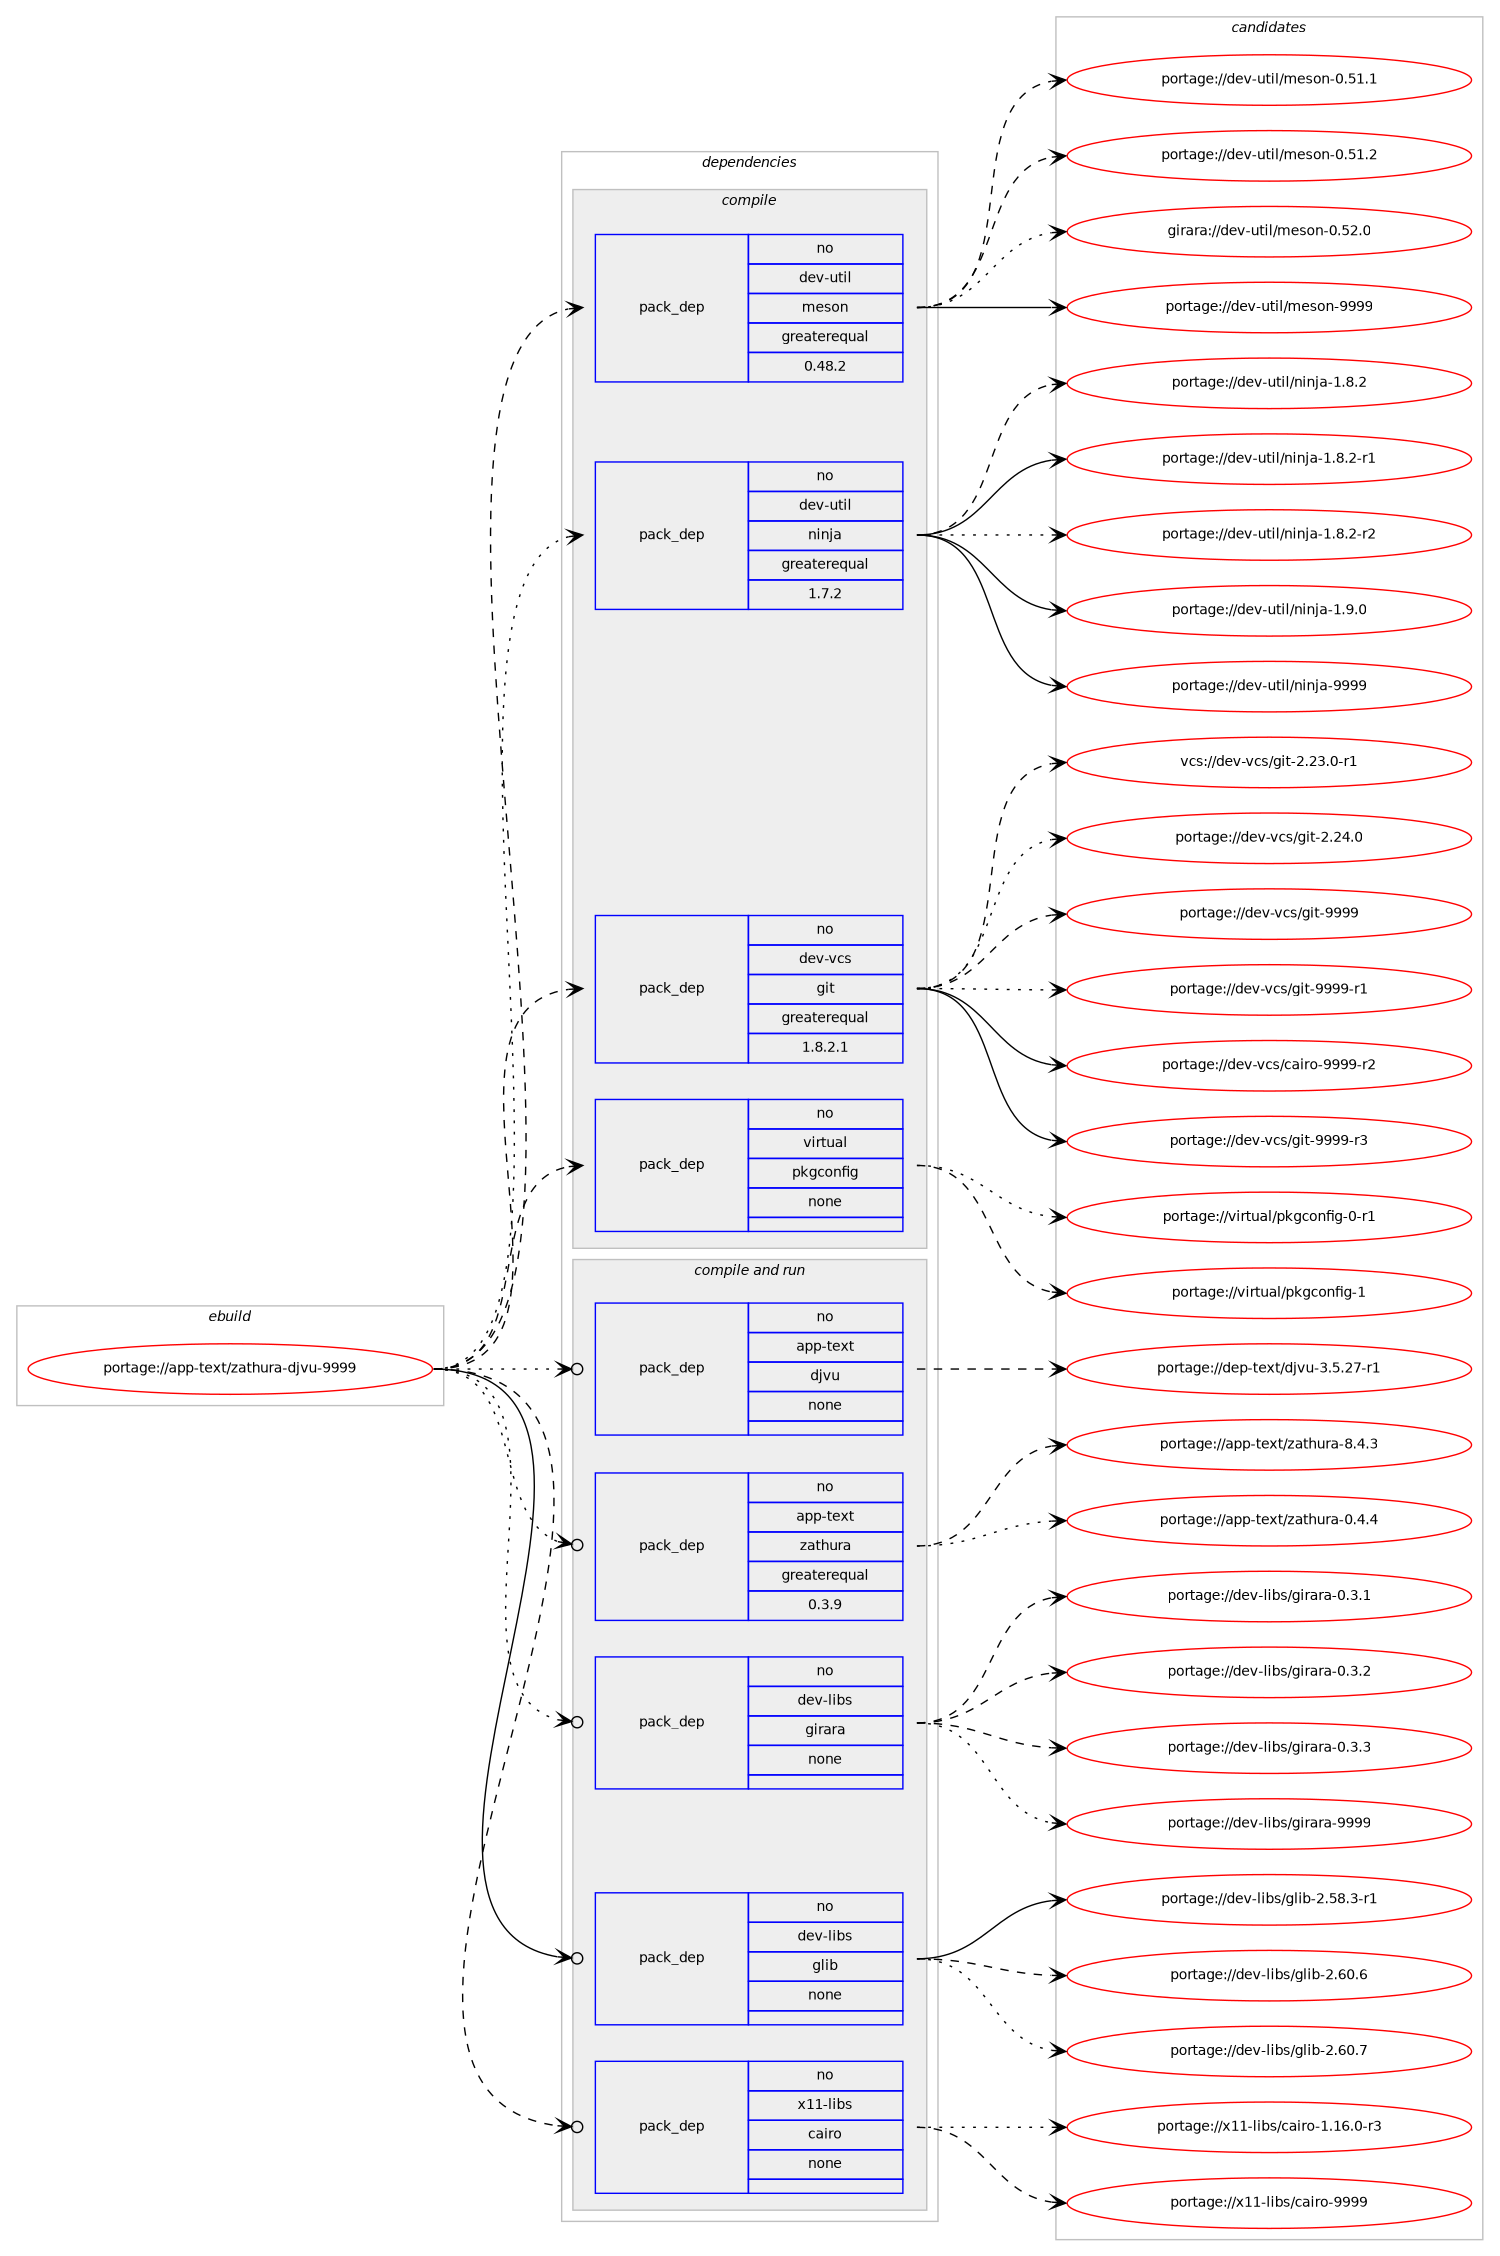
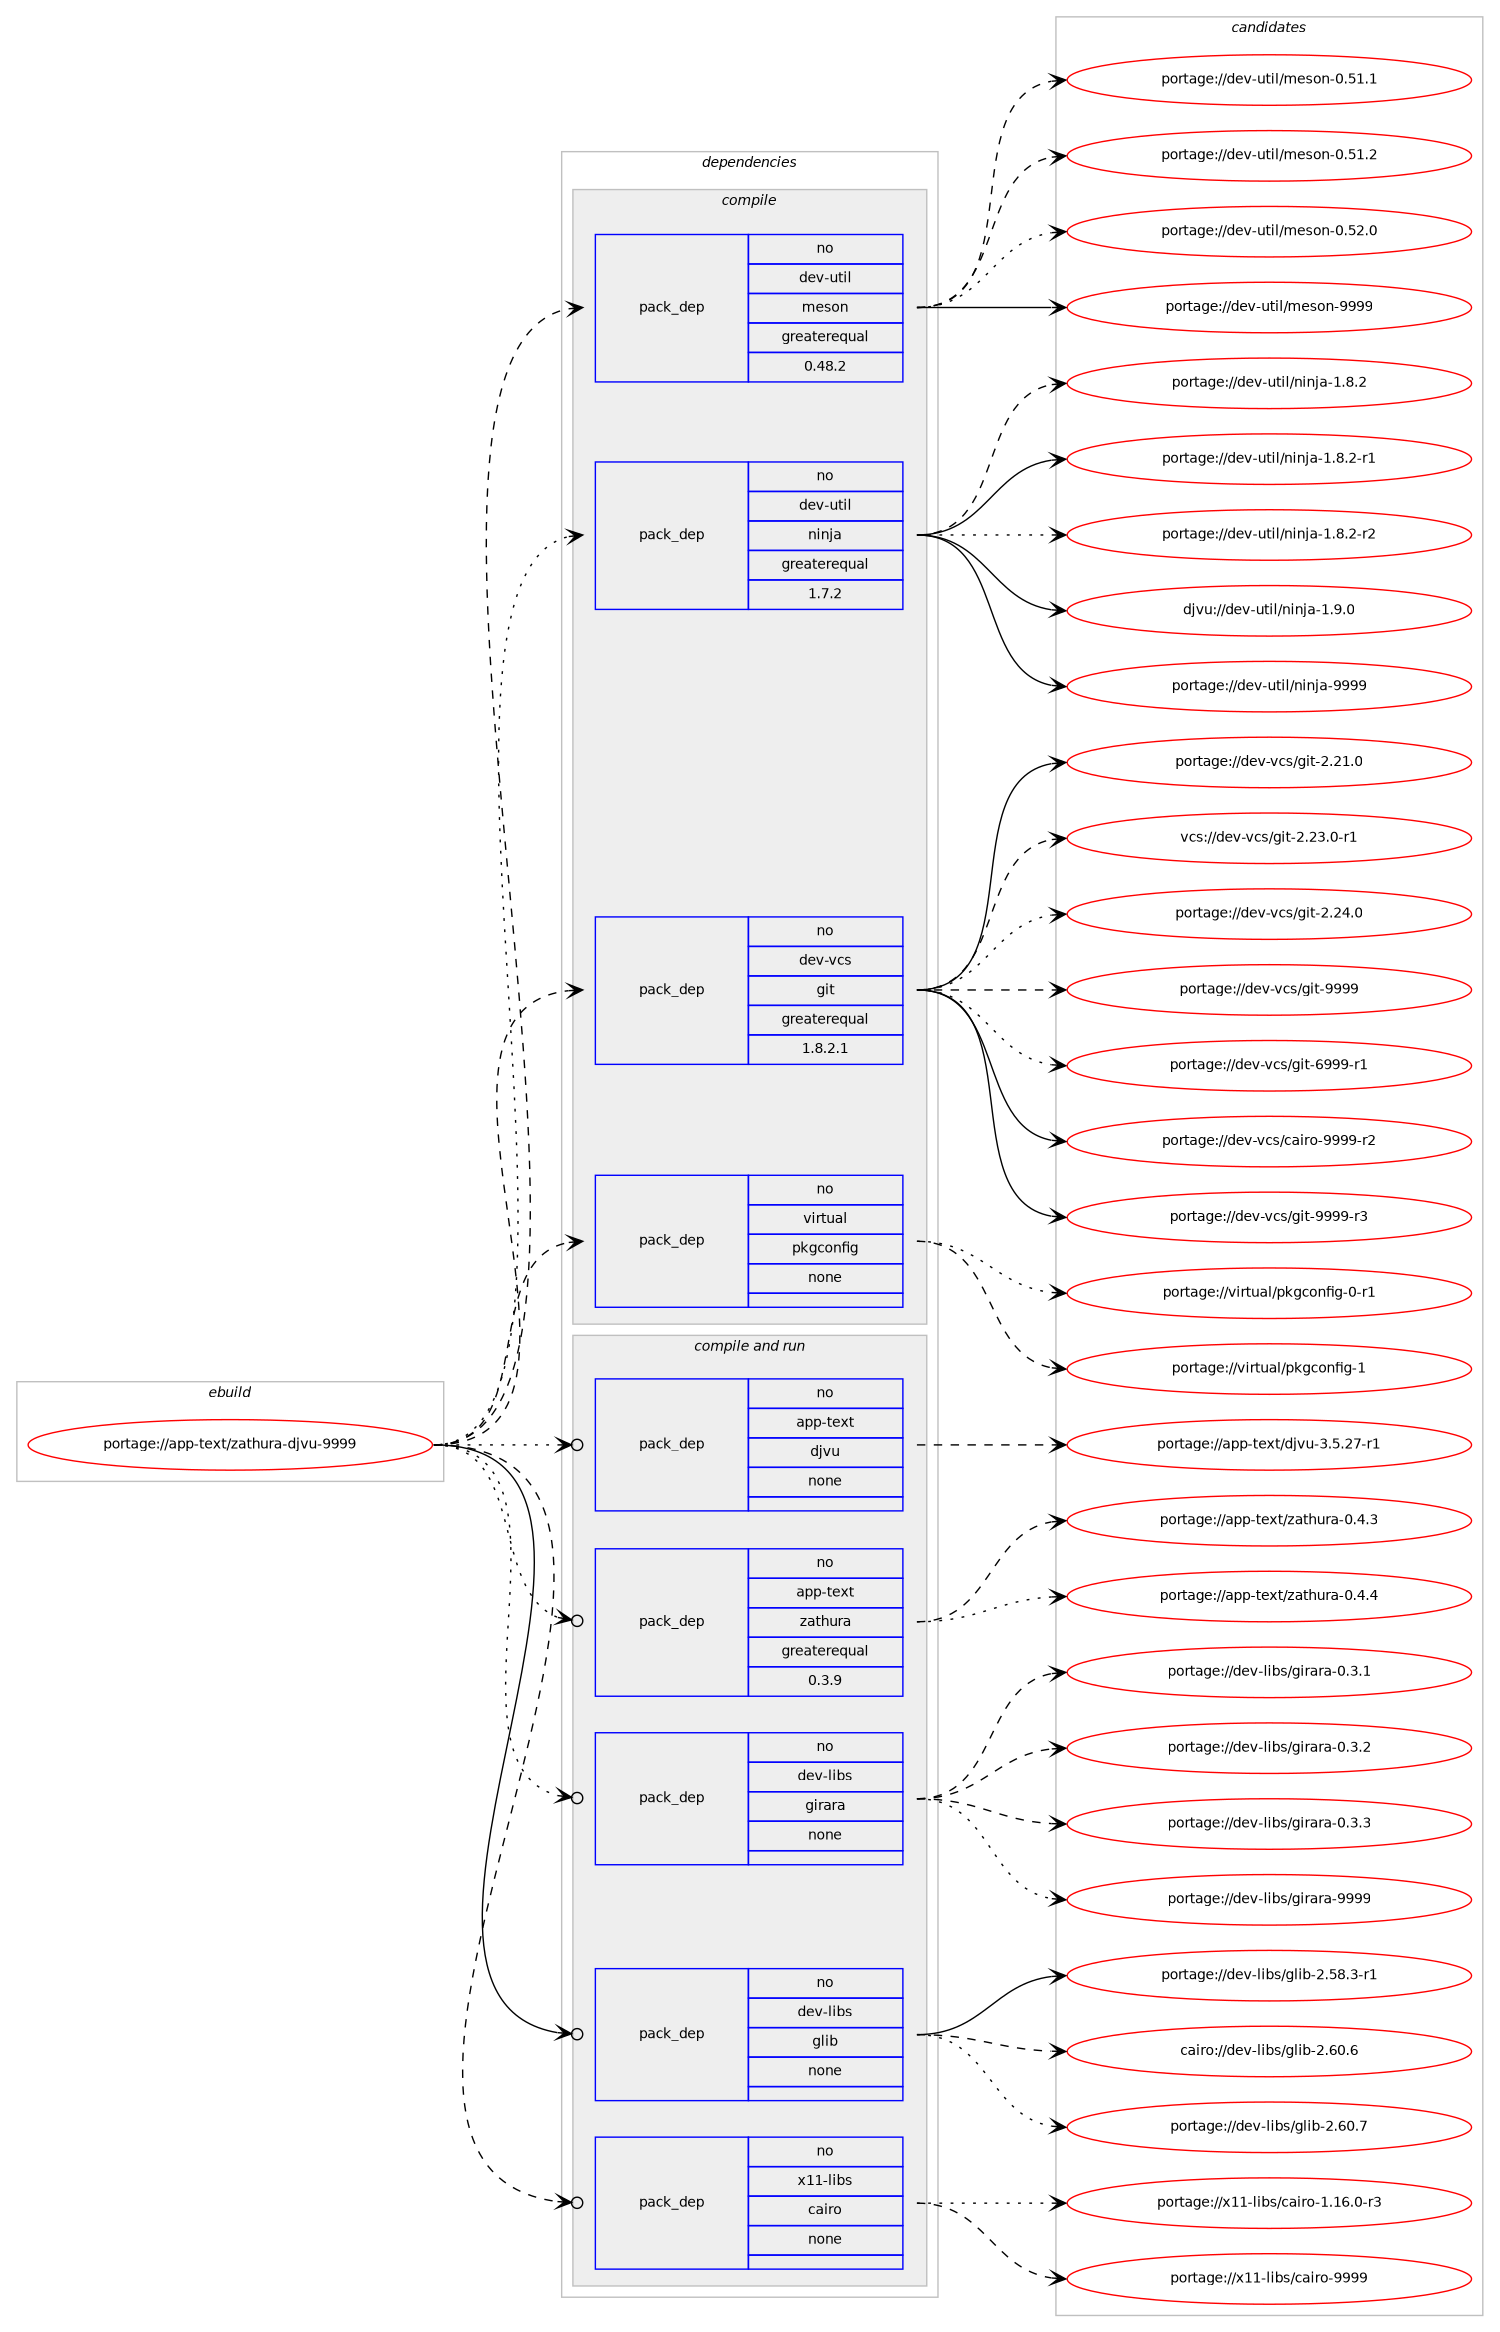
node "girara://dev-util/meson-0.52.0": label "girara://dev-util/meson-0.52.0" -> "portage://dev-util/meson-0.52.0"
node "portage://dev-util/ninja-1.9.0": label "portage://dev-util/ninja-1.9.0" -> "djvu://dev-util/ninja-1.9.0"
node "portage://dev-vcs/git-2.21.0": added
node "portage://dev-vcs/git-9999-r1": label "portage://dev-vcs/git-9999-r1" -> "portage://dev-vcs/git-6999-r1"
node "portage://dep-text/djvu-3.5.27-r1": label "portage://dep-text/djvu-3.5.27-r1" -> "portage://app-text/djvu-3.5.27-r1"
node "portage://app-text/zathura-8.4.3": label "portage://app-text/zathura-8.4.3" -> "portage://app-text/zathura-0.4.3"
node "portage://dev-libs/glib-2.60.6": label "portage://dev-libs/glib-2.60.6" -> "cairo://dev-libs/glib-2.60.6"
